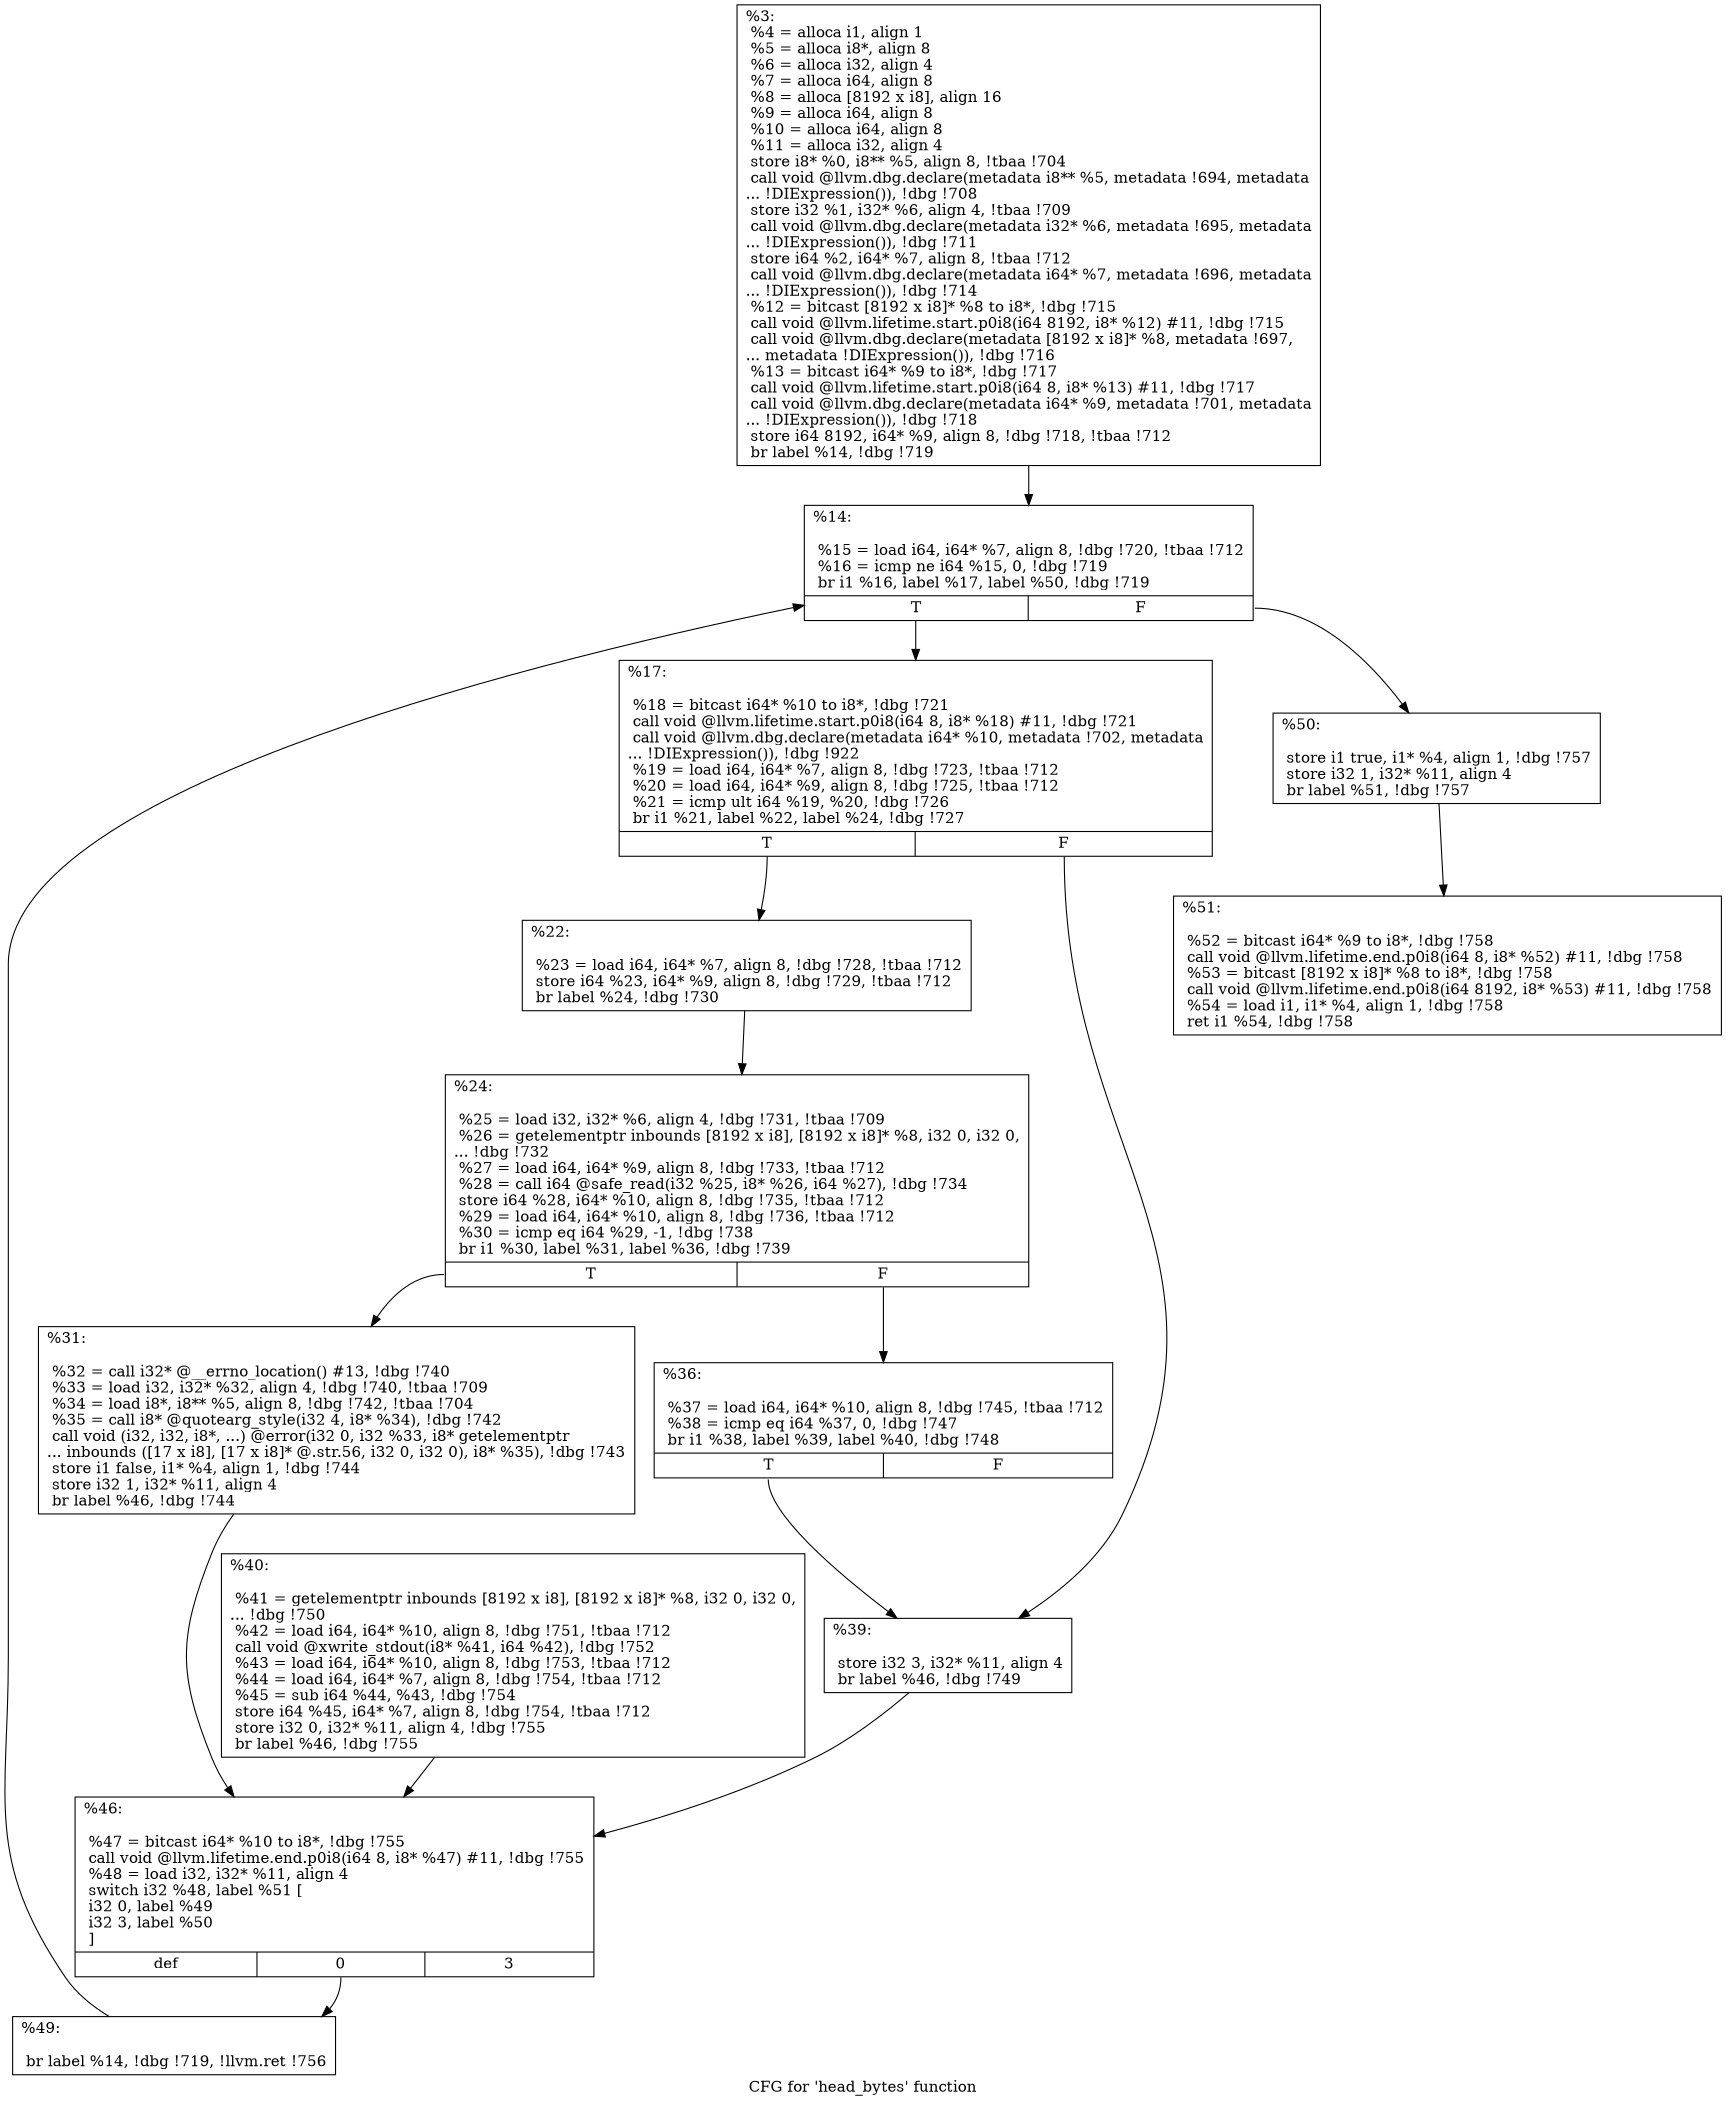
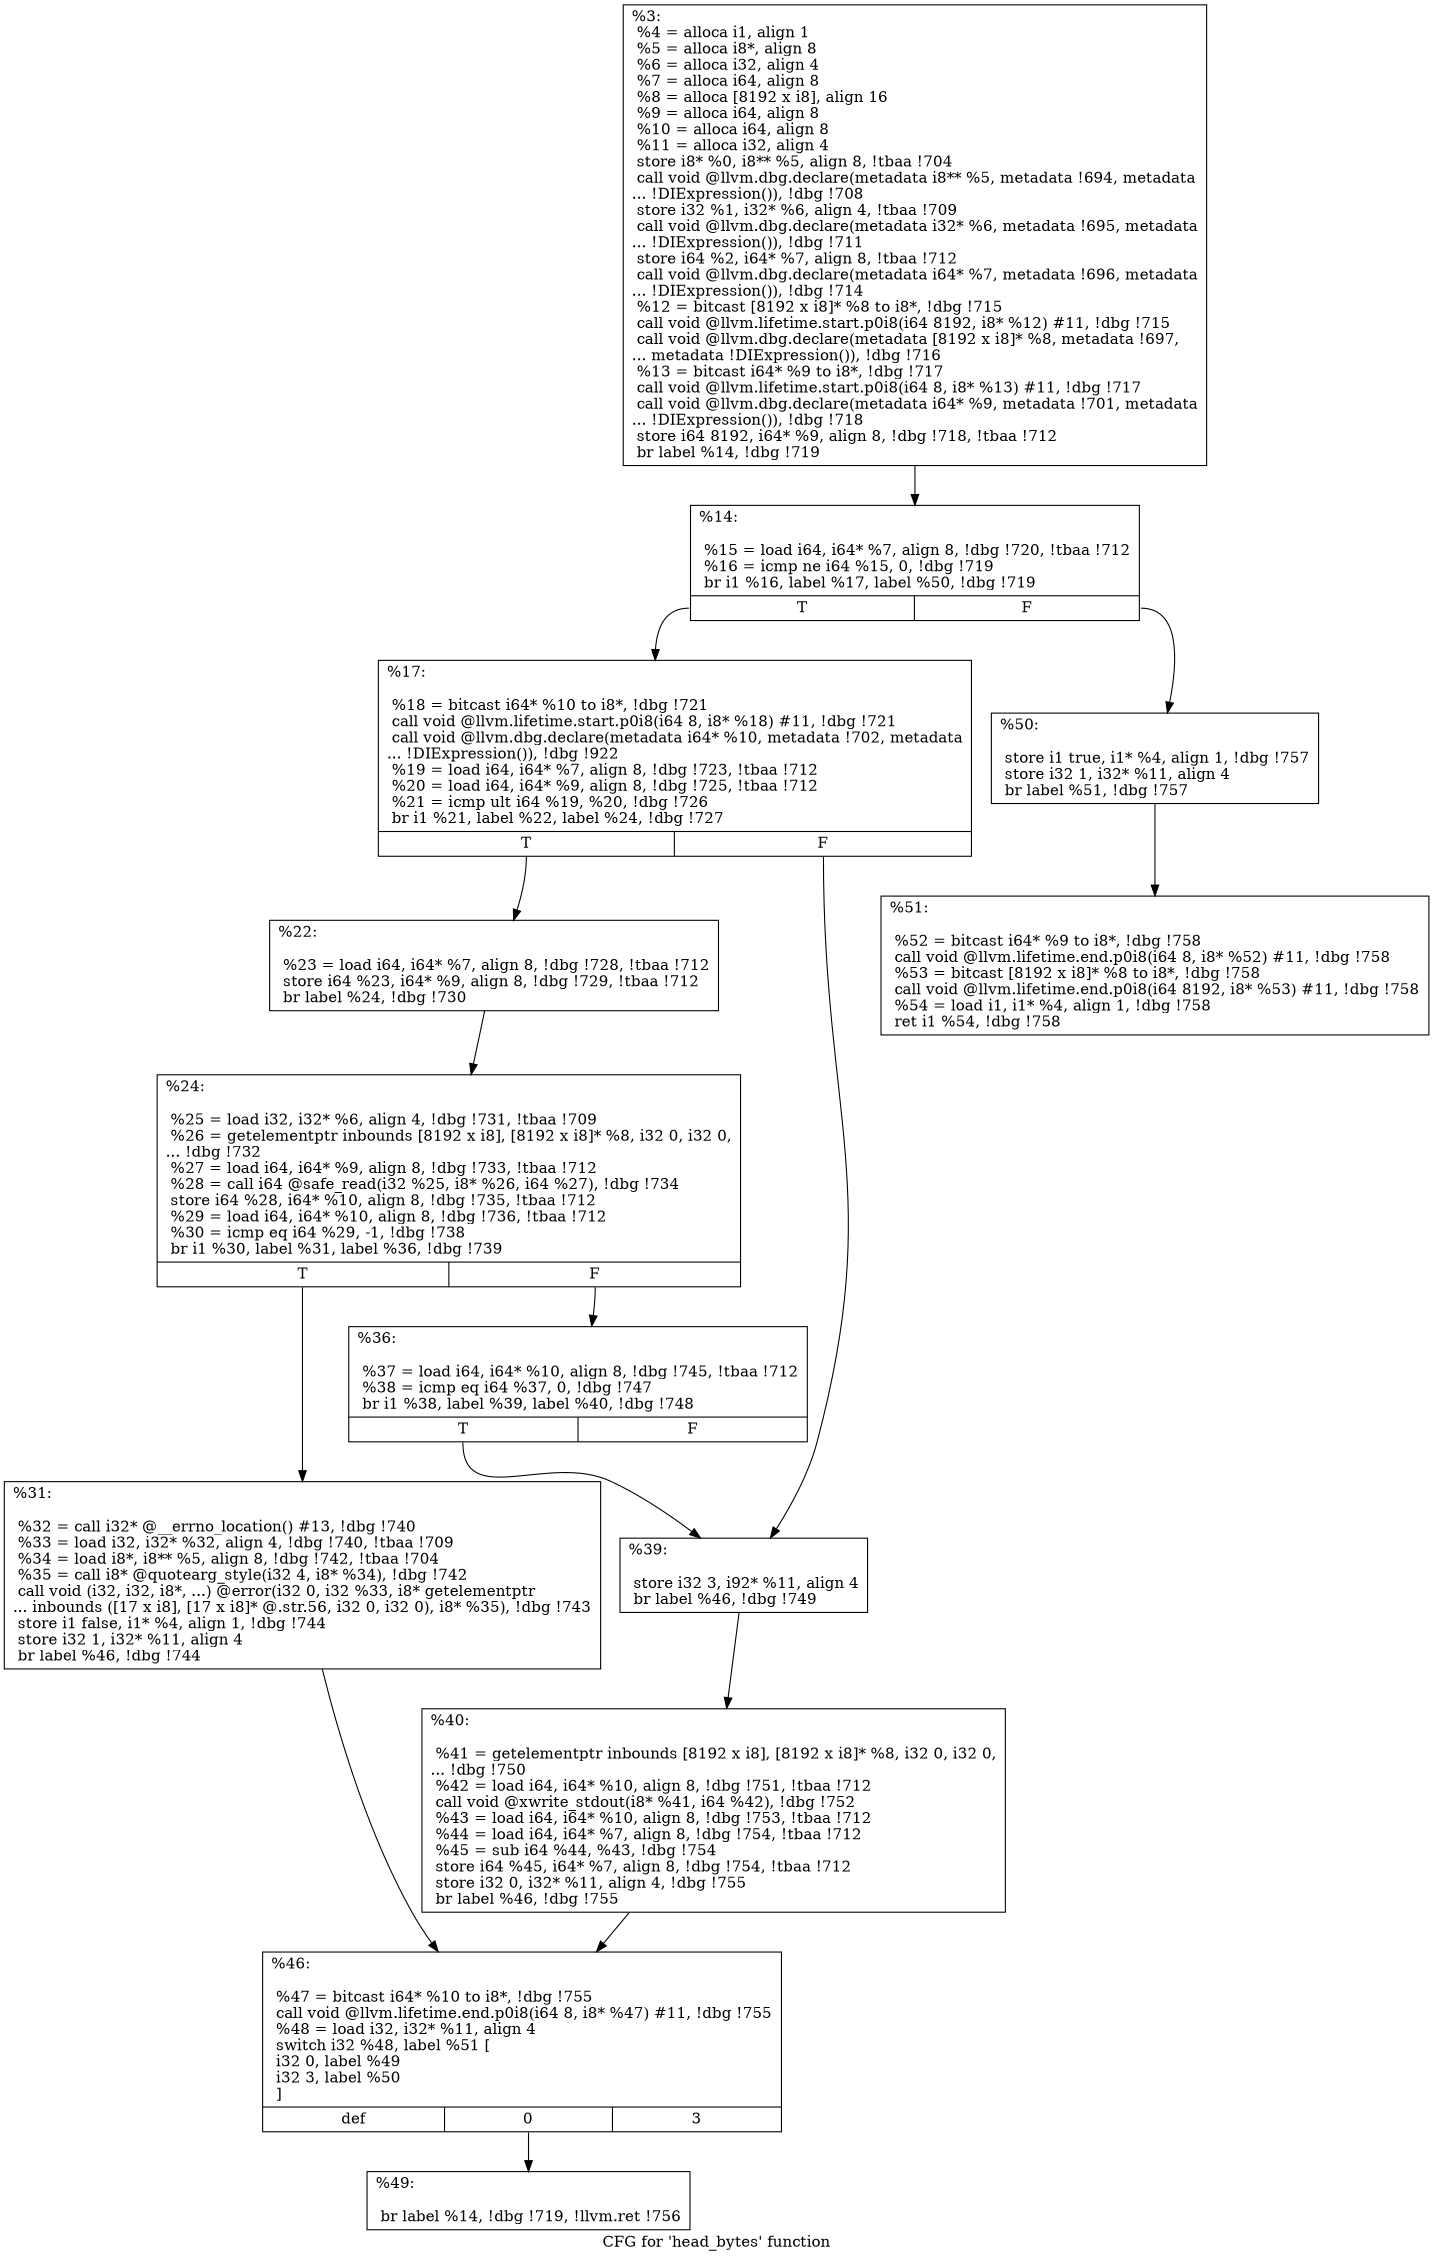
edge "%49:" -> "%14:": removed
node "%39:": text "store i32 3, i32* %11, align 4" -> "store i32 3, i92* %11, align 4"
edge "%39:" -> "%46:": now "%39:" -> "%40:"
